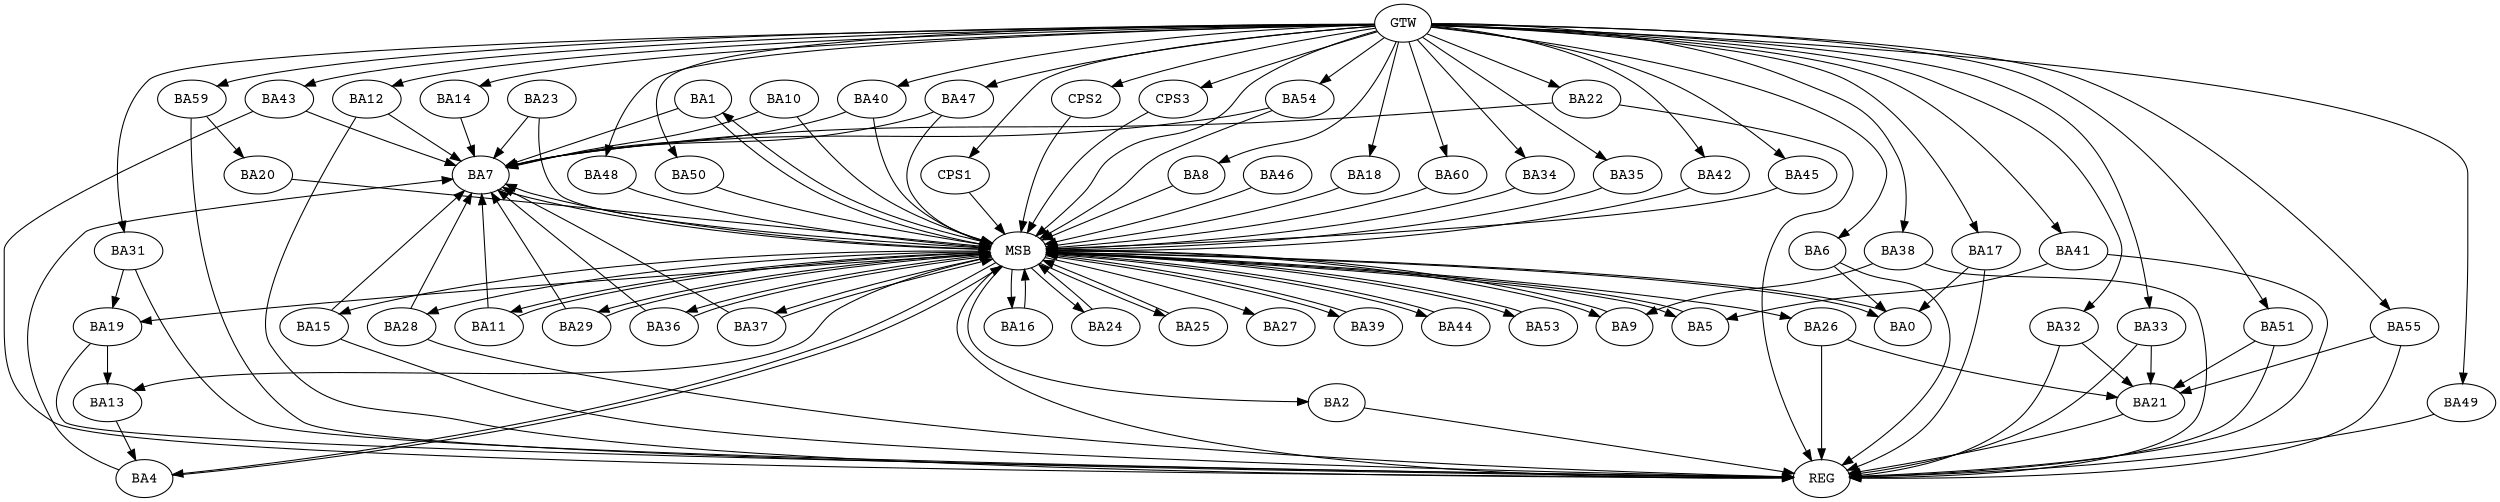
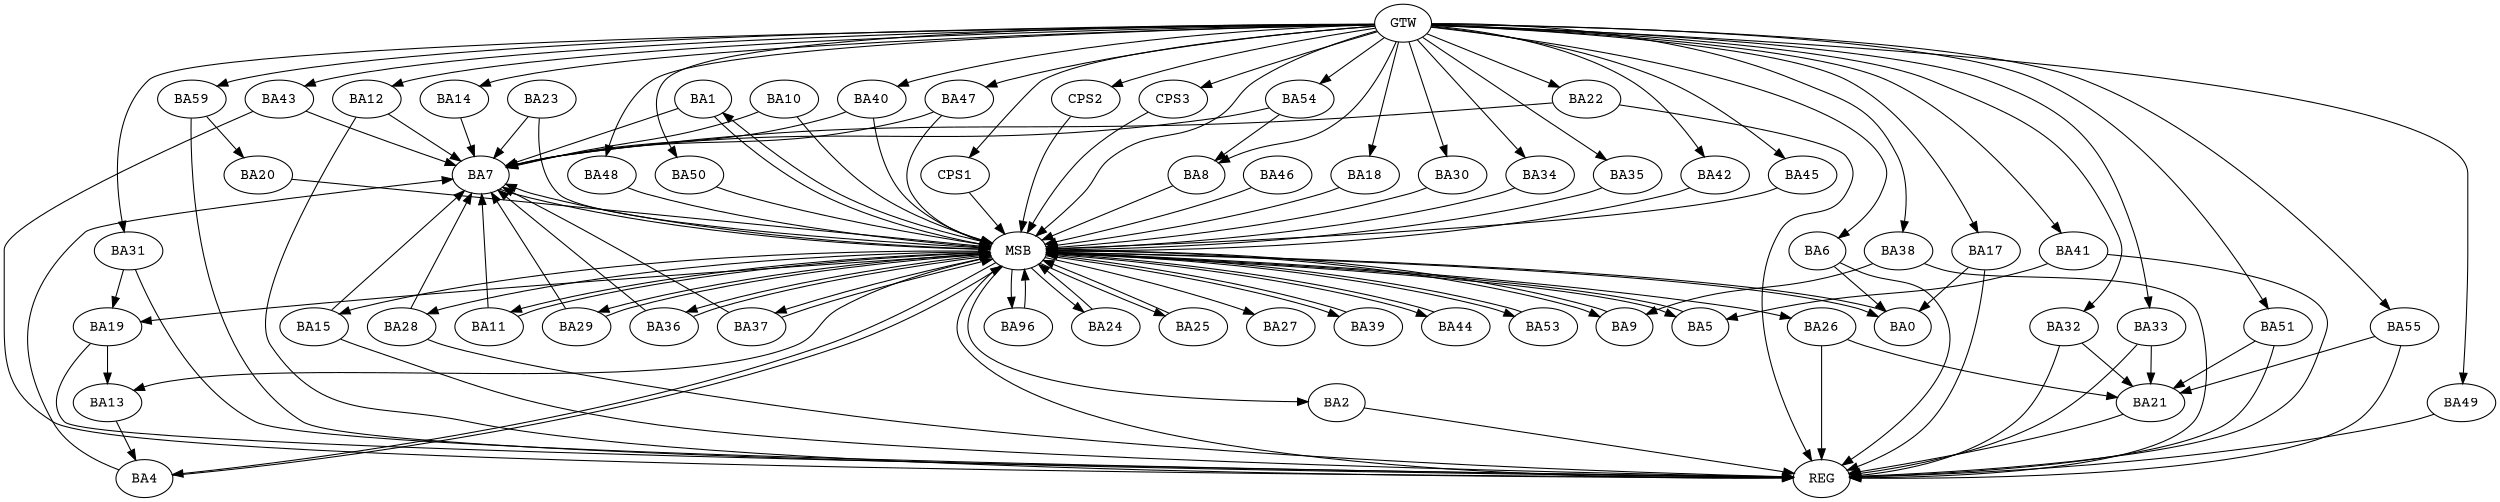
edge "BA54" -> "MSB": now "BA54" -> "BA8"
node "BA60": label "BA60" -> "BA30"
node "BA16": label "BA16" -> "BA96"
